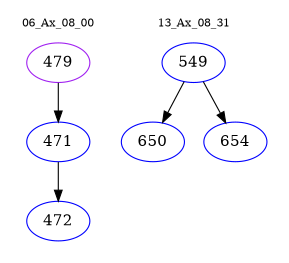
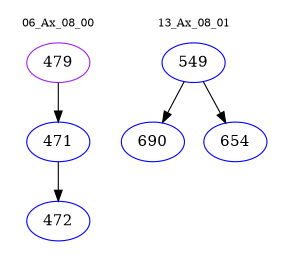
cluster "13_Ax_08_31": label "13_Ax_08_31" -> "13_Ax_08_01"
node "650": label "650" -> "690"
